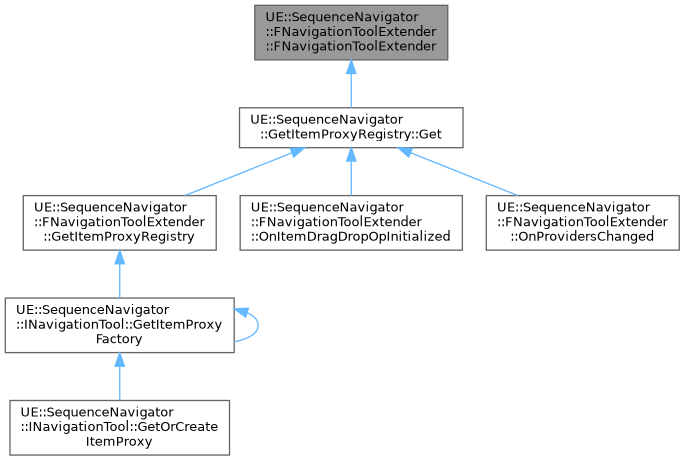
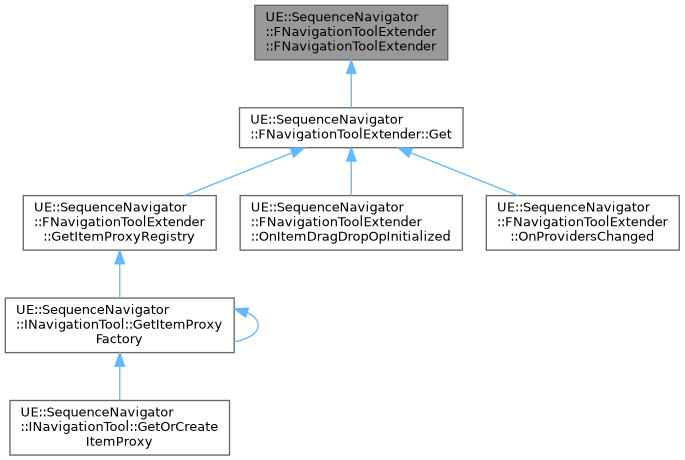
node "UE::SequenceNavigator ::GetItemProxyRegistry::Get": label "UE::SequenceNavigator ::GetItemProxyRegistry::Get" -> "UE::SequenceNavigator ::FNavigationToolExtender::Get"
